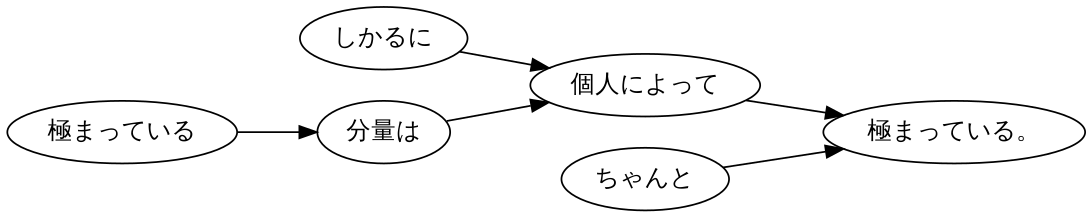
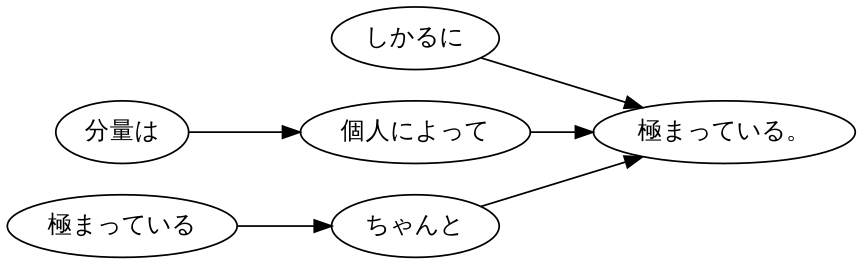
edge "しかるに" -> "個人によって": now "しかるに" -> "極まっている。"
edge "極まっている" -> "分量は": now "極まっている" -> "ちゃんと"
